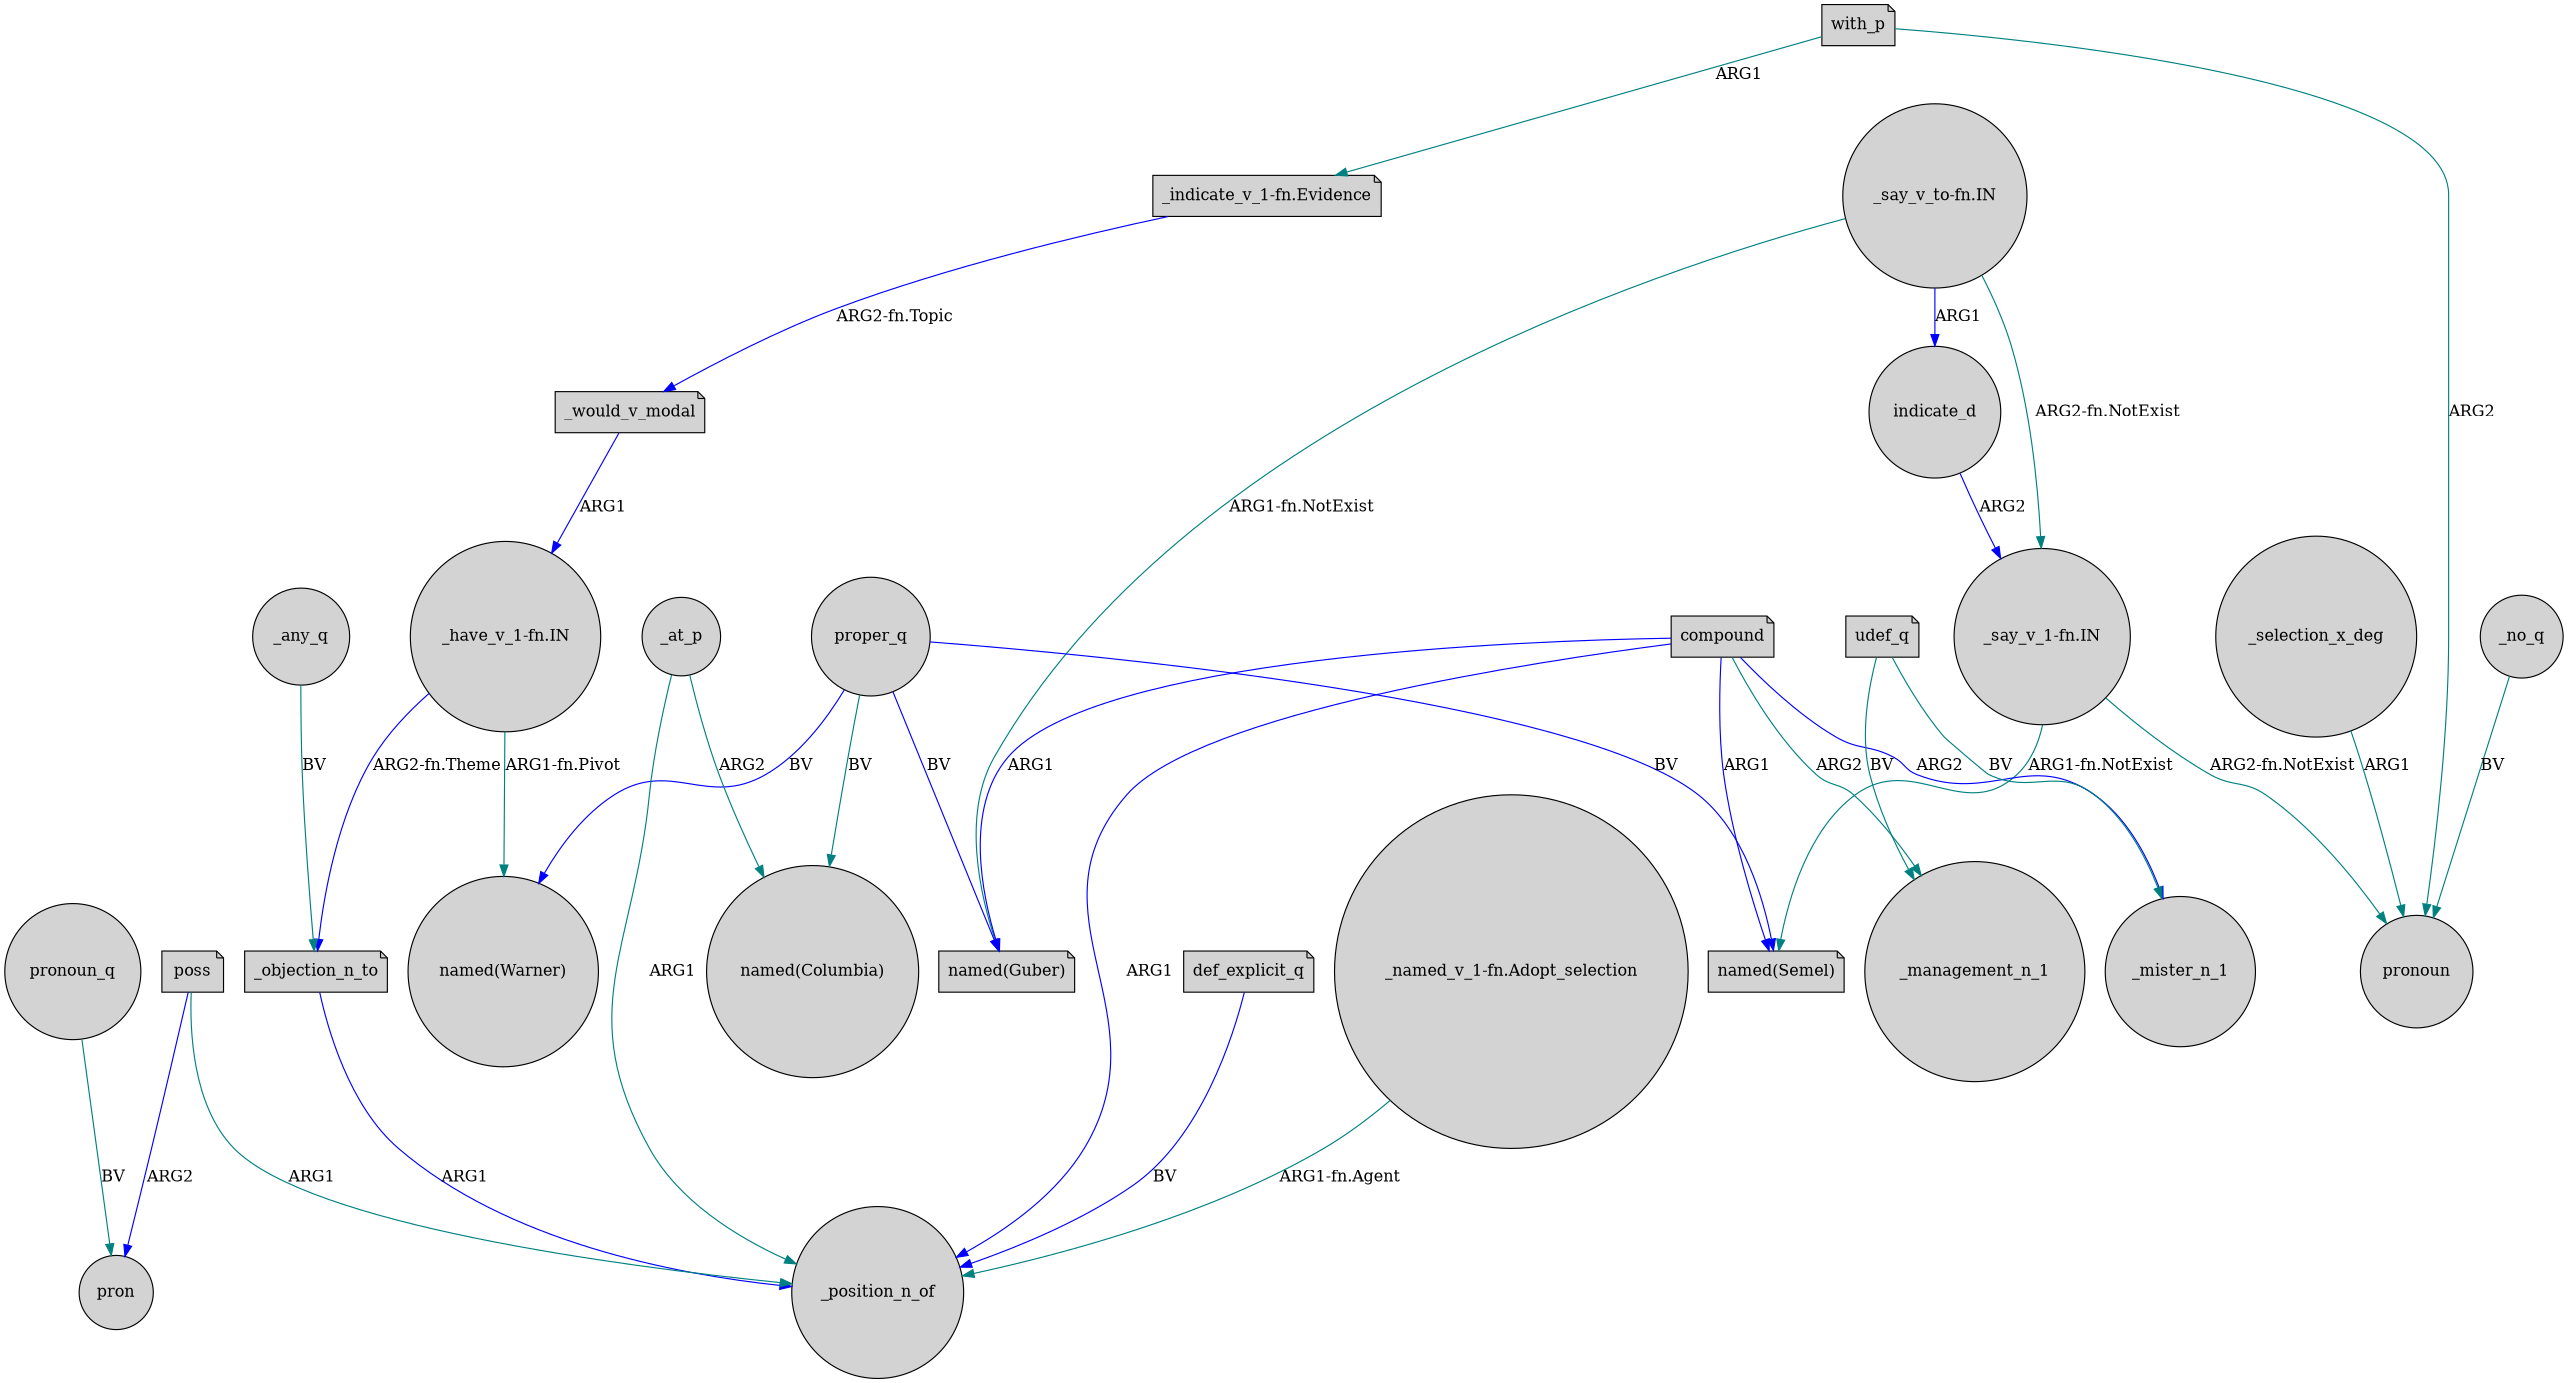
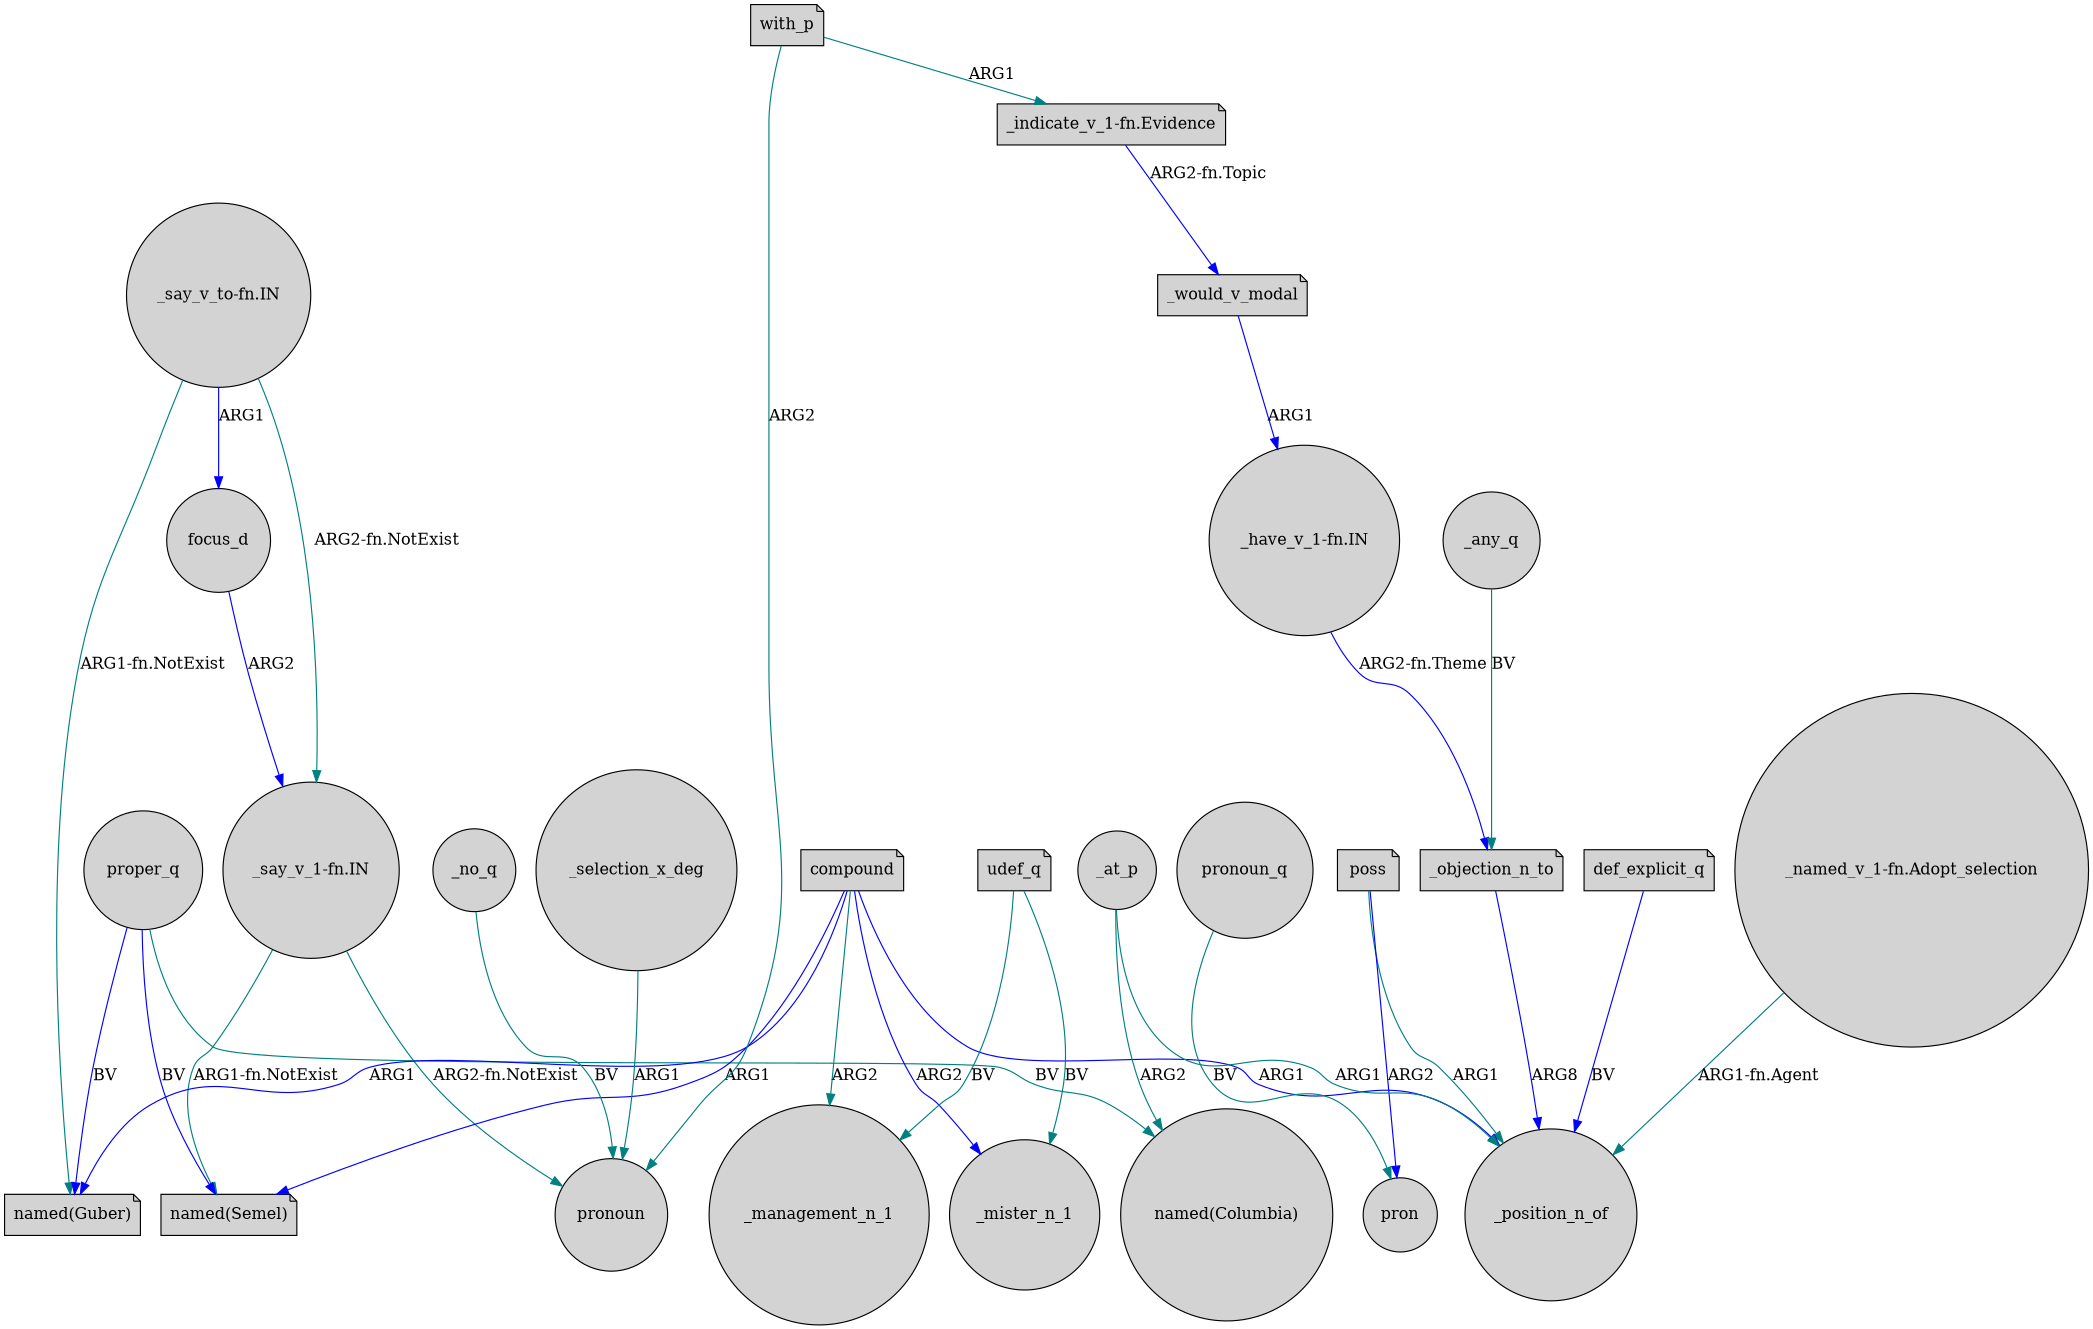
node "indicate_d": label "indicate_d" -> "focus_d"
node "named(Warner)": removed
edge "_objection_n_to" -> "_position_n_of": label "ARG1" -> "ARG8"
